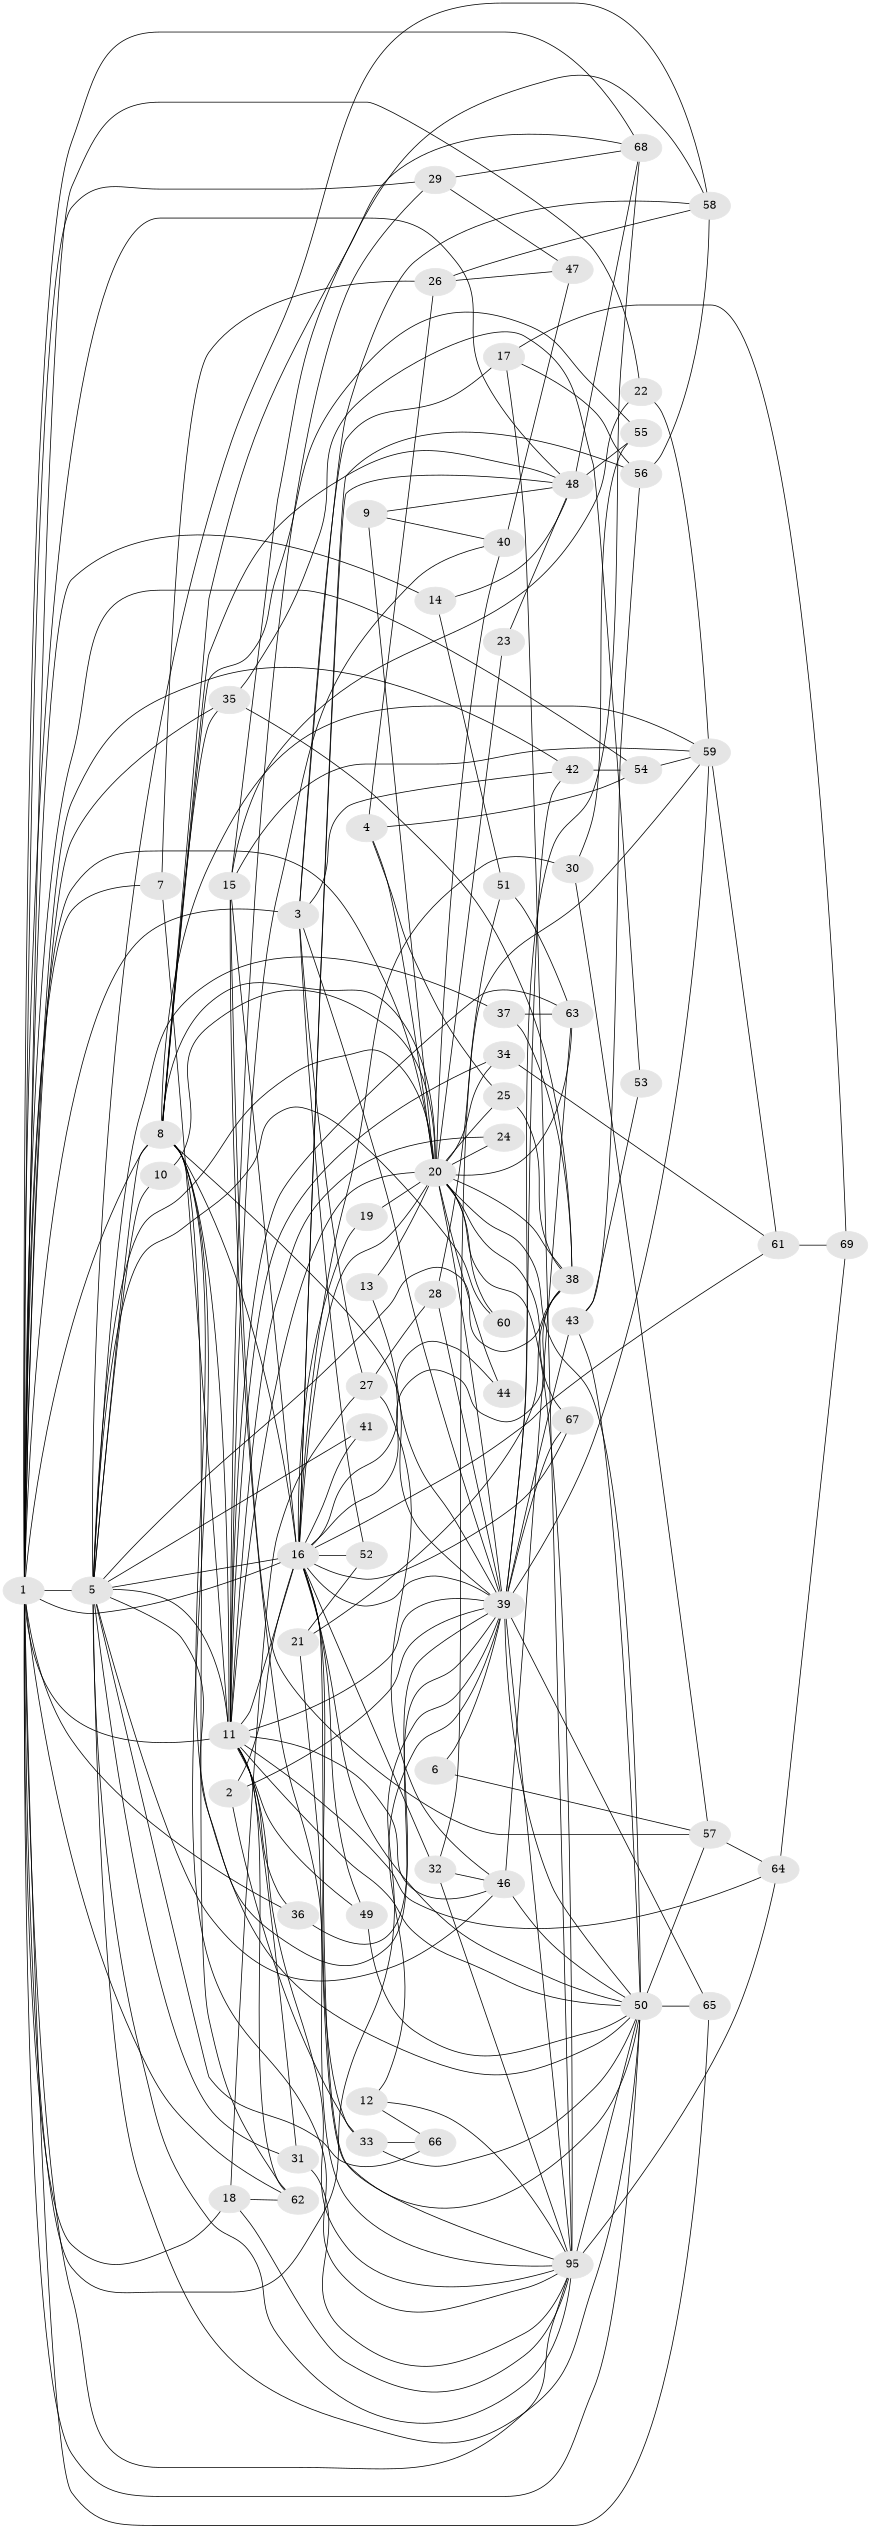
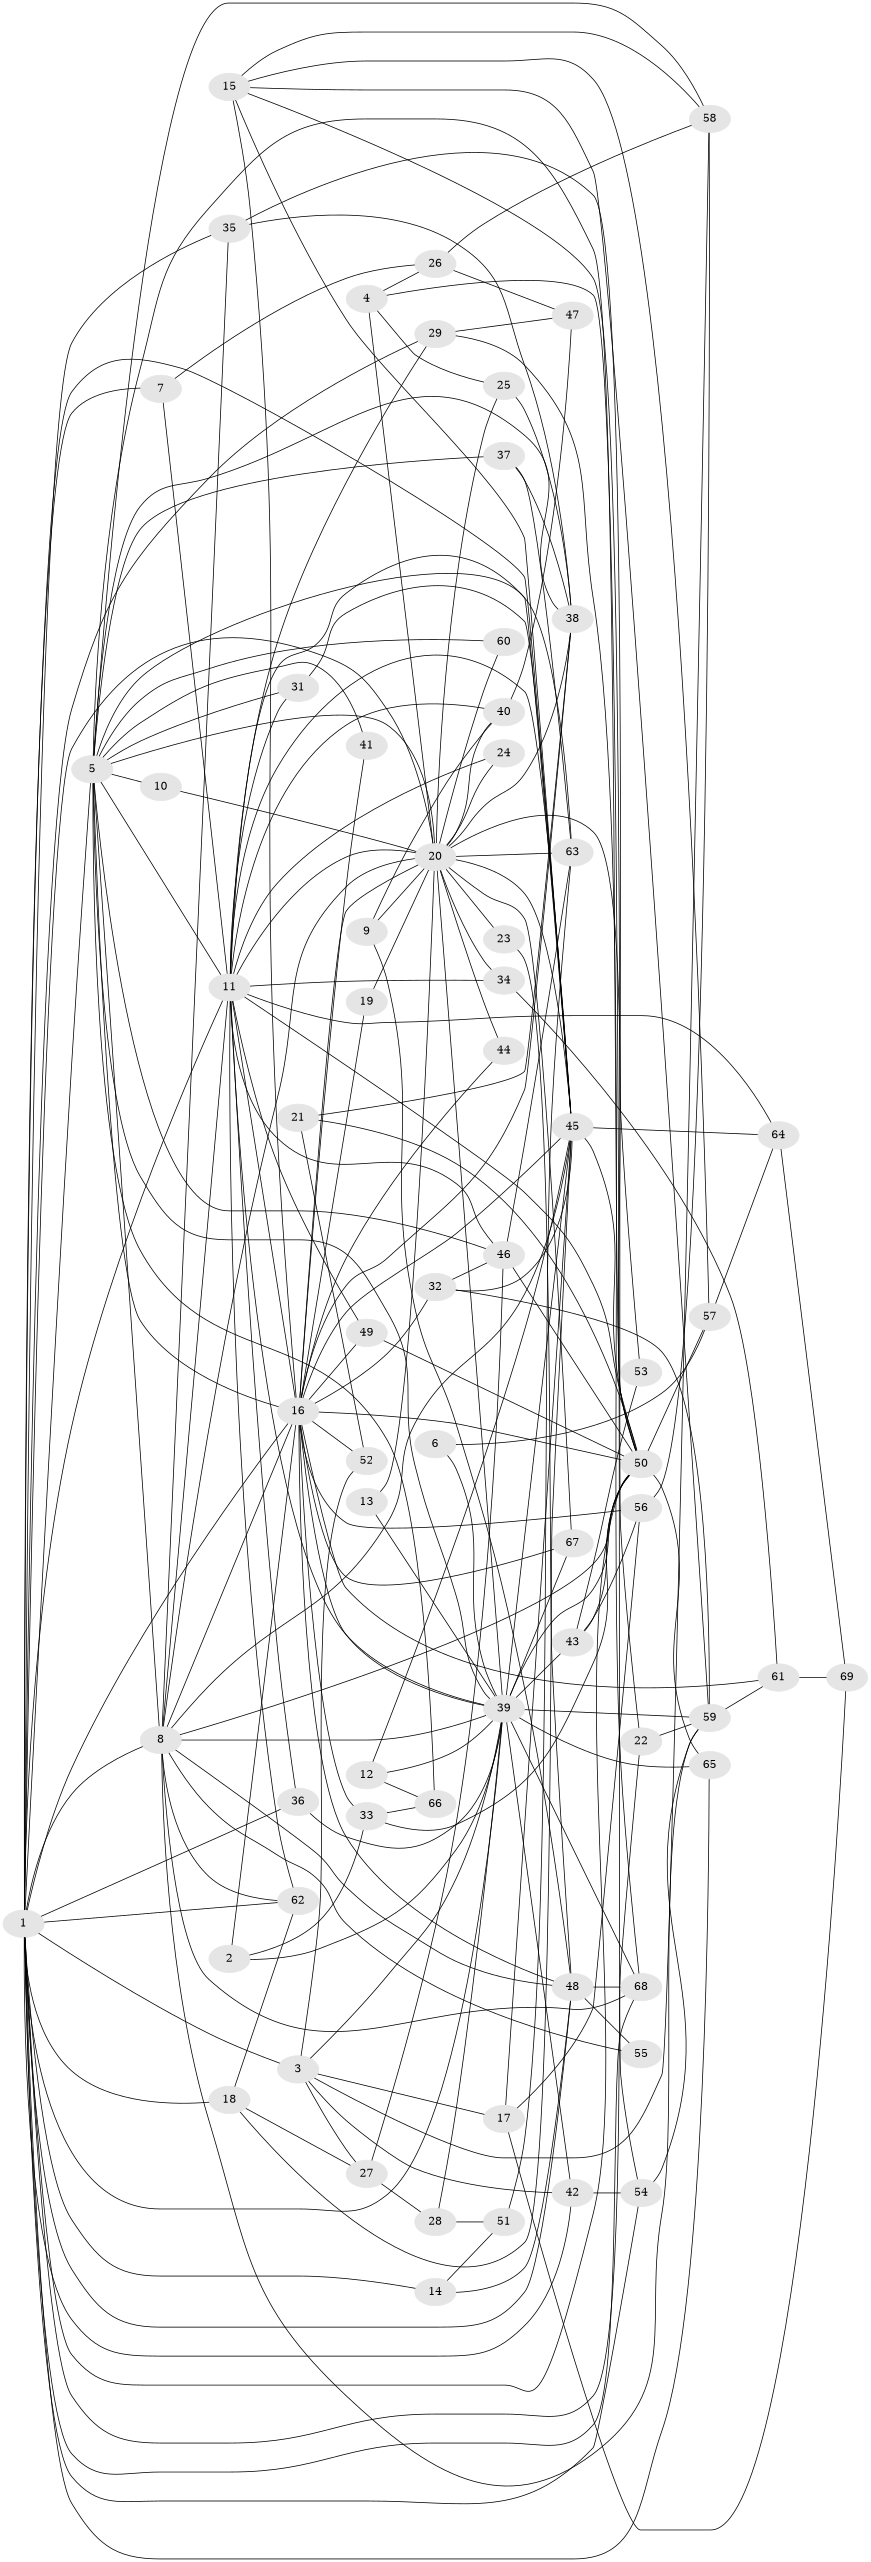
node "30": removed
node "95": label "95" -> "45"
